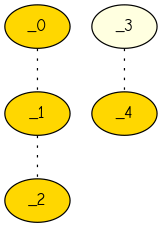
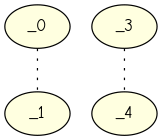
node "_0": fillcolor gold -> lightyellow
node "_1": fillcolor gold -> lightyellow
node "_4": fillcolor gold -> lightyellow
node "_2": removed
